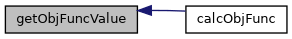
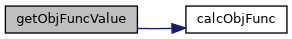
edge "calcObjFunc" -> "getObjFuncValue": reversed
